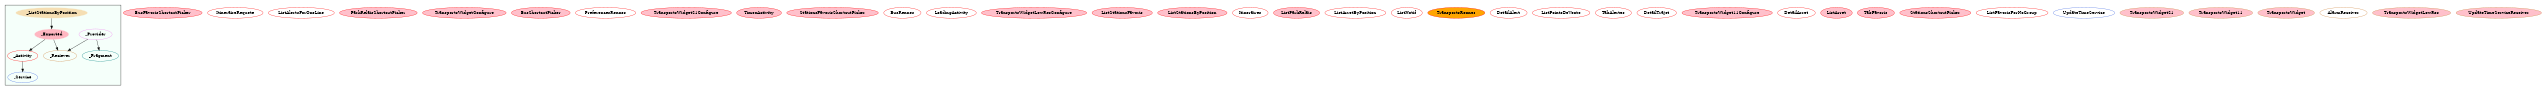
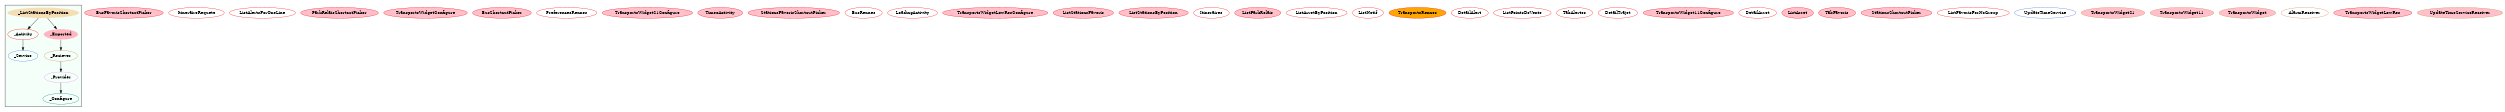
node "TransportsWidgetLowRes": color peru -> red
edge "_Exported" -> "_Activity": now "_ListStationsByPosition" -> "_Activity"
edge "_Provider" -> "_Reciever": reversed
node "_Fragment": label "_Fragment" -> "_Configure"
